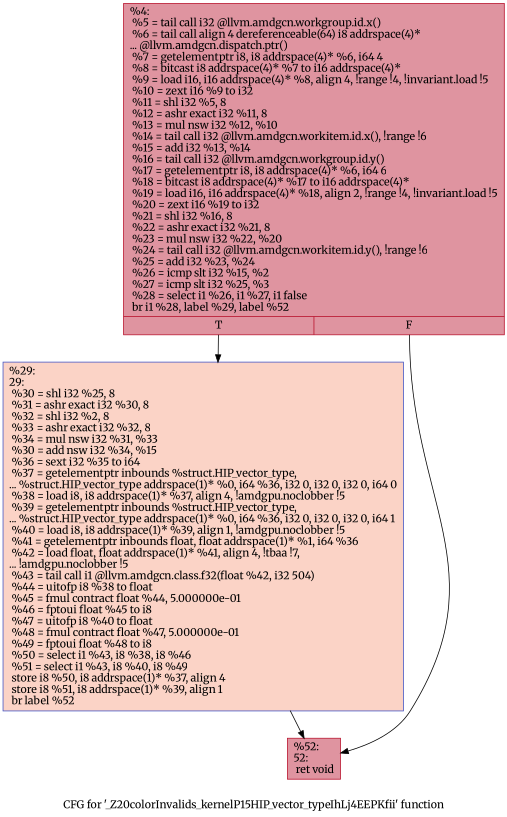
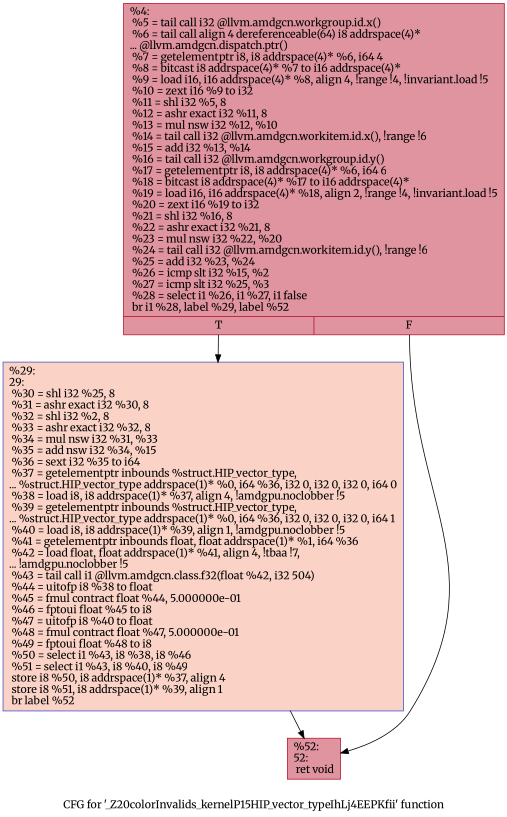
node "%29:": text "%30 = add nsw i32 %34, %15" -> "%35 = add nsw i32 %34, %15"
